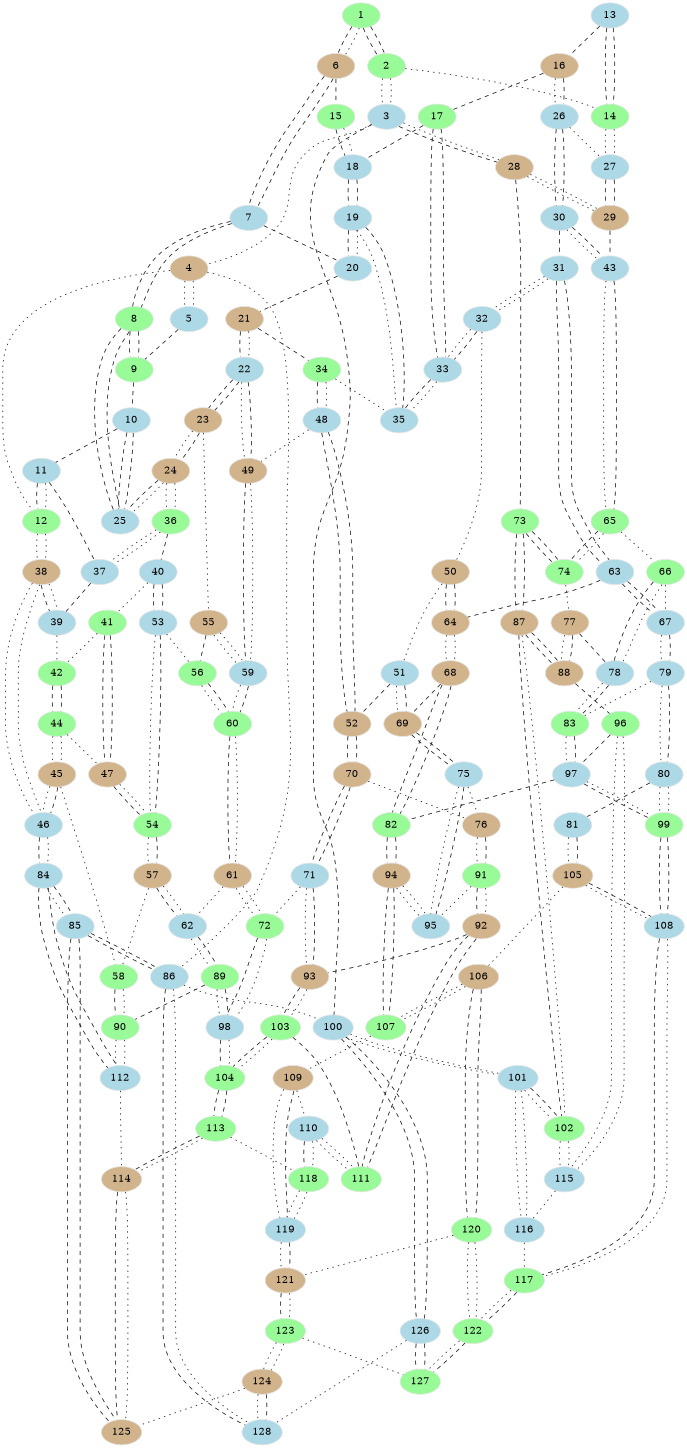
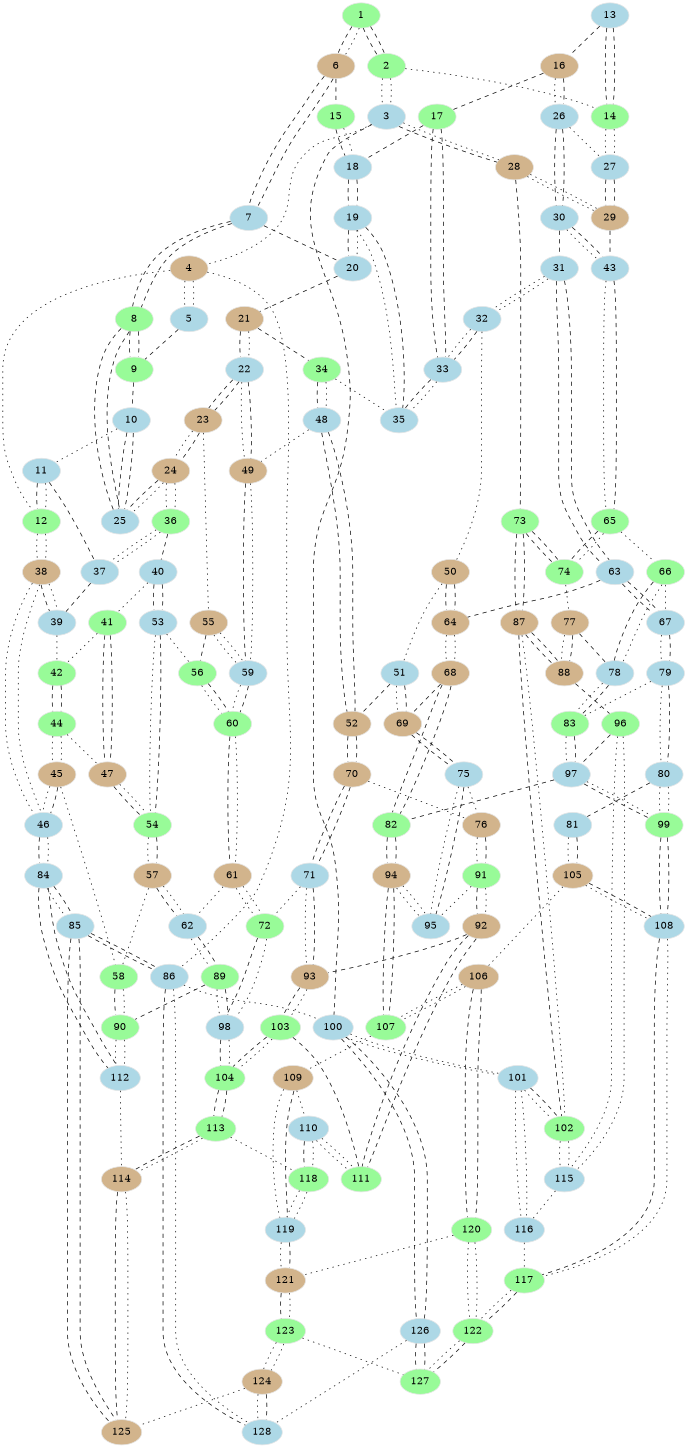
edge "10" -- "11": style dashed -> dotted
